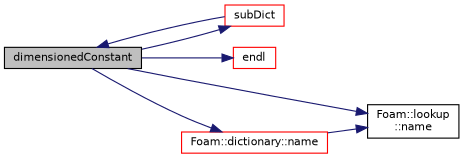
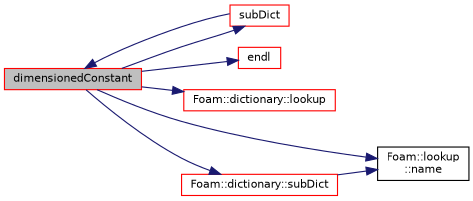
node "dimensionedConstant": color black -> red
node "Foam::dictionary::lookup": added
node "Foam::dictionary::name": label "Foam::dictionary::name" -> "Foam::dictionary::subDict"
